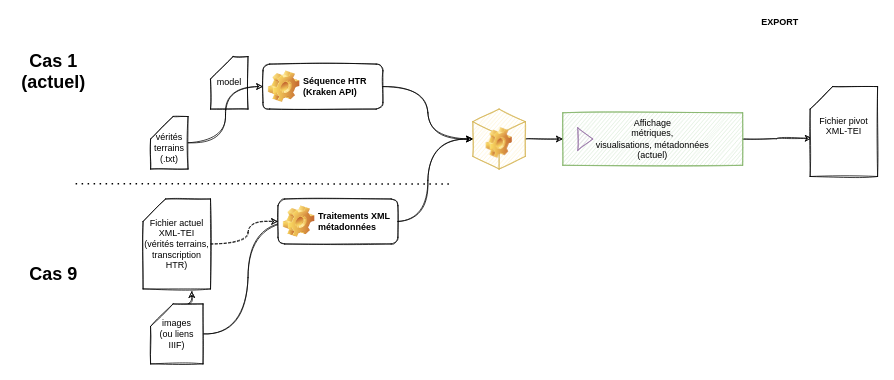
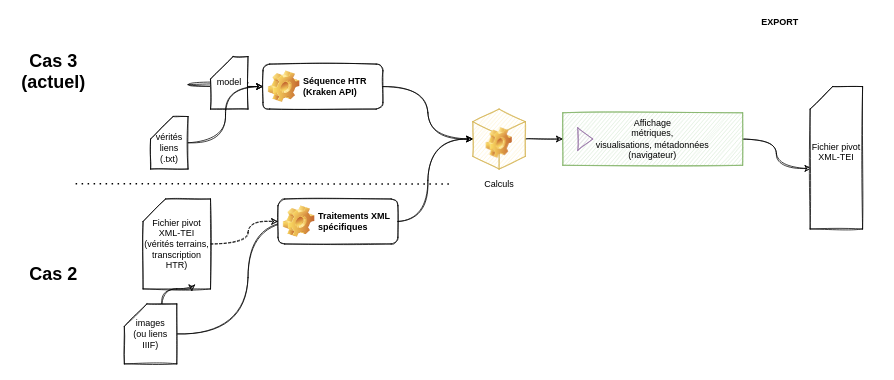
node "Cas 1 (actuel)": label "Cas 1 (actuel)" -> "Cas 3 (actuel)"
edge "model" -> "Séquence HTR (Kraken API)": added
node "Fichier pivot XML-TEI": size 68x90 -> 53x143
node "Affichage métriques, visualisations, métadonnées (actuel)": label "Affichage métriques, visualisations, métadonnées (actuel)" -> "Affichage métriques, visualisations, métadonnées (navigateur)"
node "vérités terrains (.txt)": label "vérités terrains (.txt)" -> "vérités liens (.txt)"
node "Calculs": added
node "Traitements XML métadonnées": label "Traitements XML métadonnées" -> "Traitements XML spécifiques"
node "Fichier actuel XML-TEI (vérités terrains, transcription HTR)": label "Fichier actuel XML-TEI (vérités terrains, transcription HTR)" -> "Fichier pivot XML-TEI (vérités terrains, transcription HTR)"
node "Cas 9": label "Cas 9" -> "Cas 2"
node "images (ou liens IIIF)": moved (177, 334) -> (150, 334)
